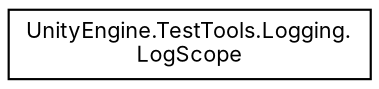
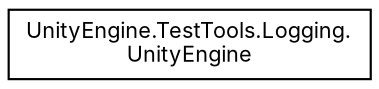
node "UnityEngine.TestTools.Logging. LogScope": label "UnityEngine.TestTools.Logging. LogScope" -> "UnityEngine.TestTools.Logging. UnityEngine"
